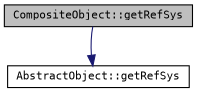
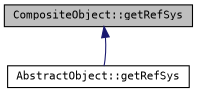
edge "CompositeObject::getRefSys" -> "AbstractObject::getRefSys": reversed
